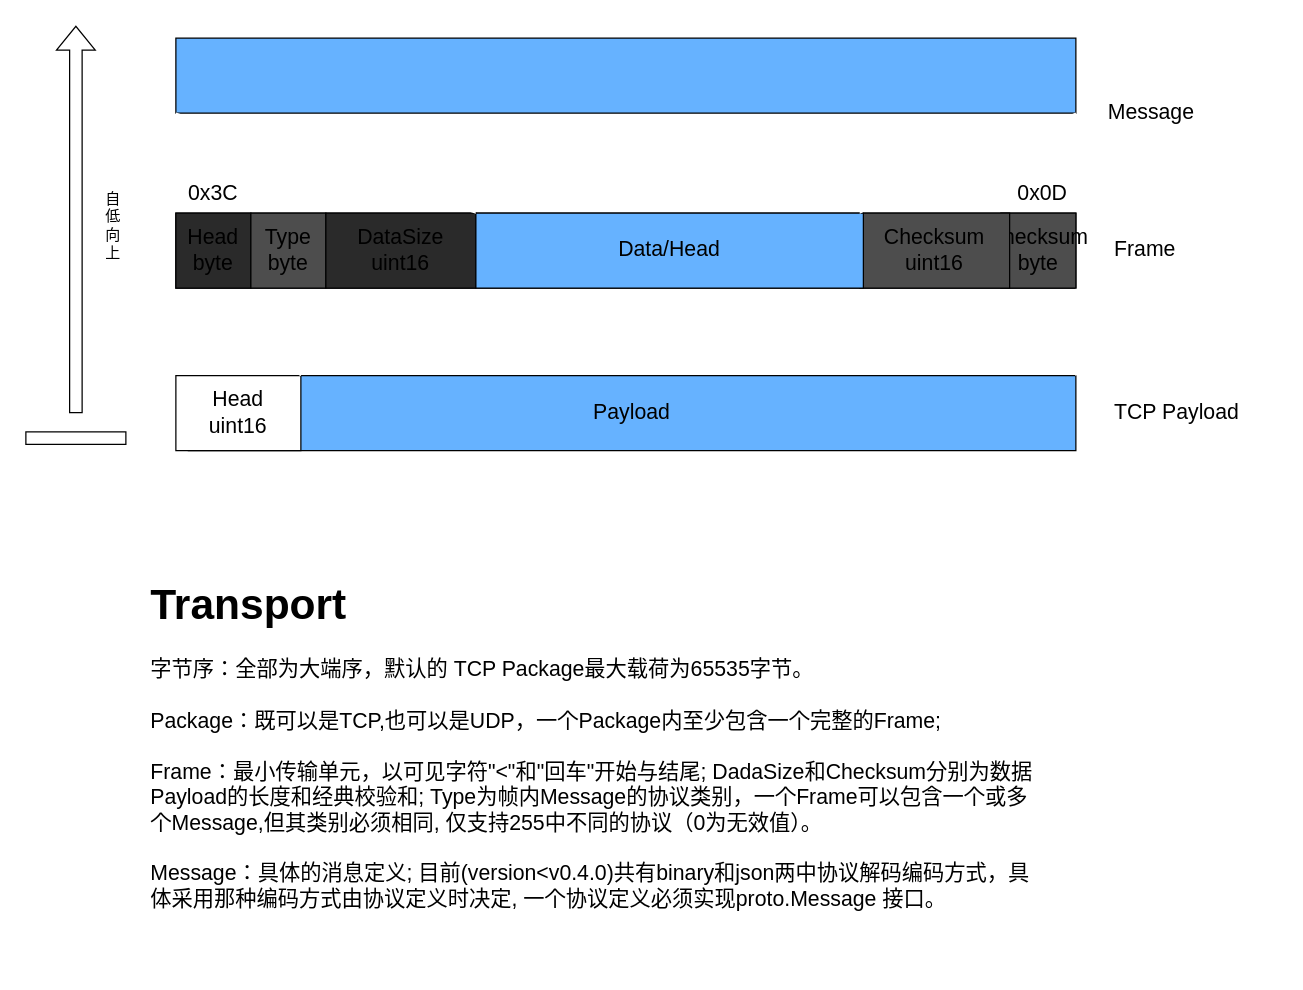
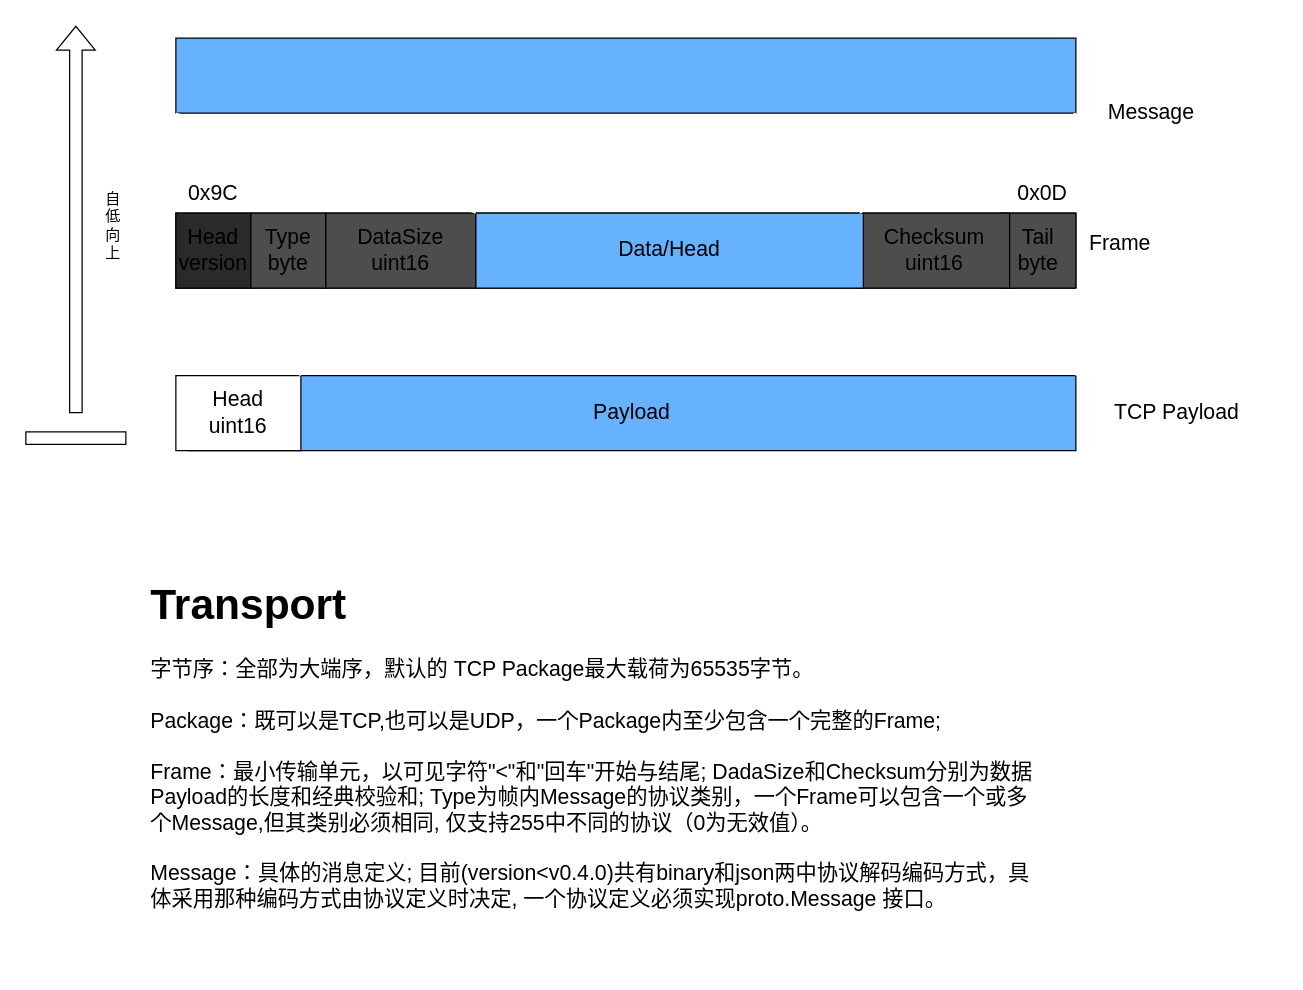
node "0x3C": label "0x3C" -> "0x9C"
node "Head byte": label "Head byte" -> "Head version"
node "DataSize uint16": fillcolor #2a2a2a -> #4d4d4d
node "Checksum byte": label "Checksum byte" -> "Tail byte"
node "Frame": moved (1162, 251) -> (1137, 244)
